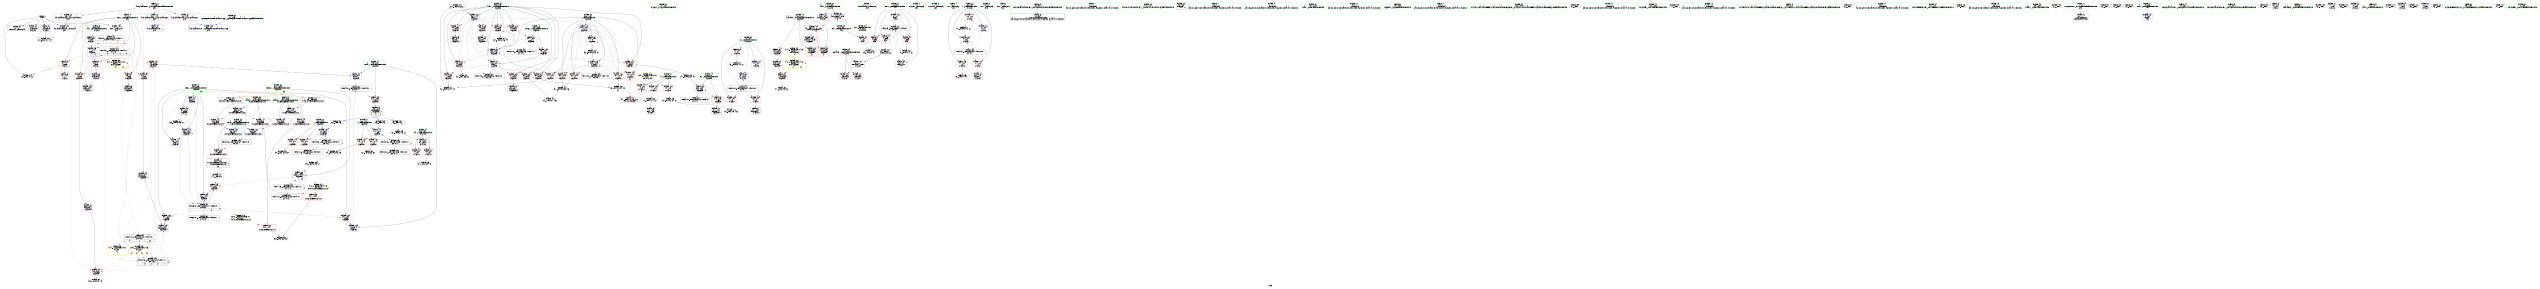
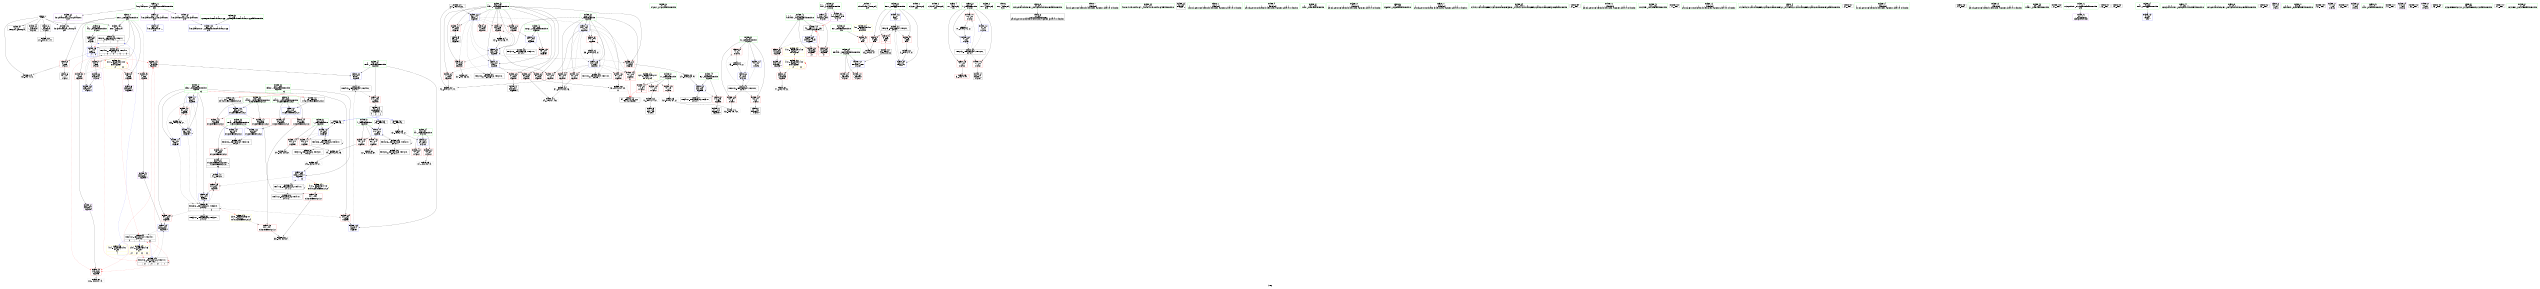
node "NodeID: 42": removed
node "NodeID: 406": removed
node "NodeID: 70": removed
